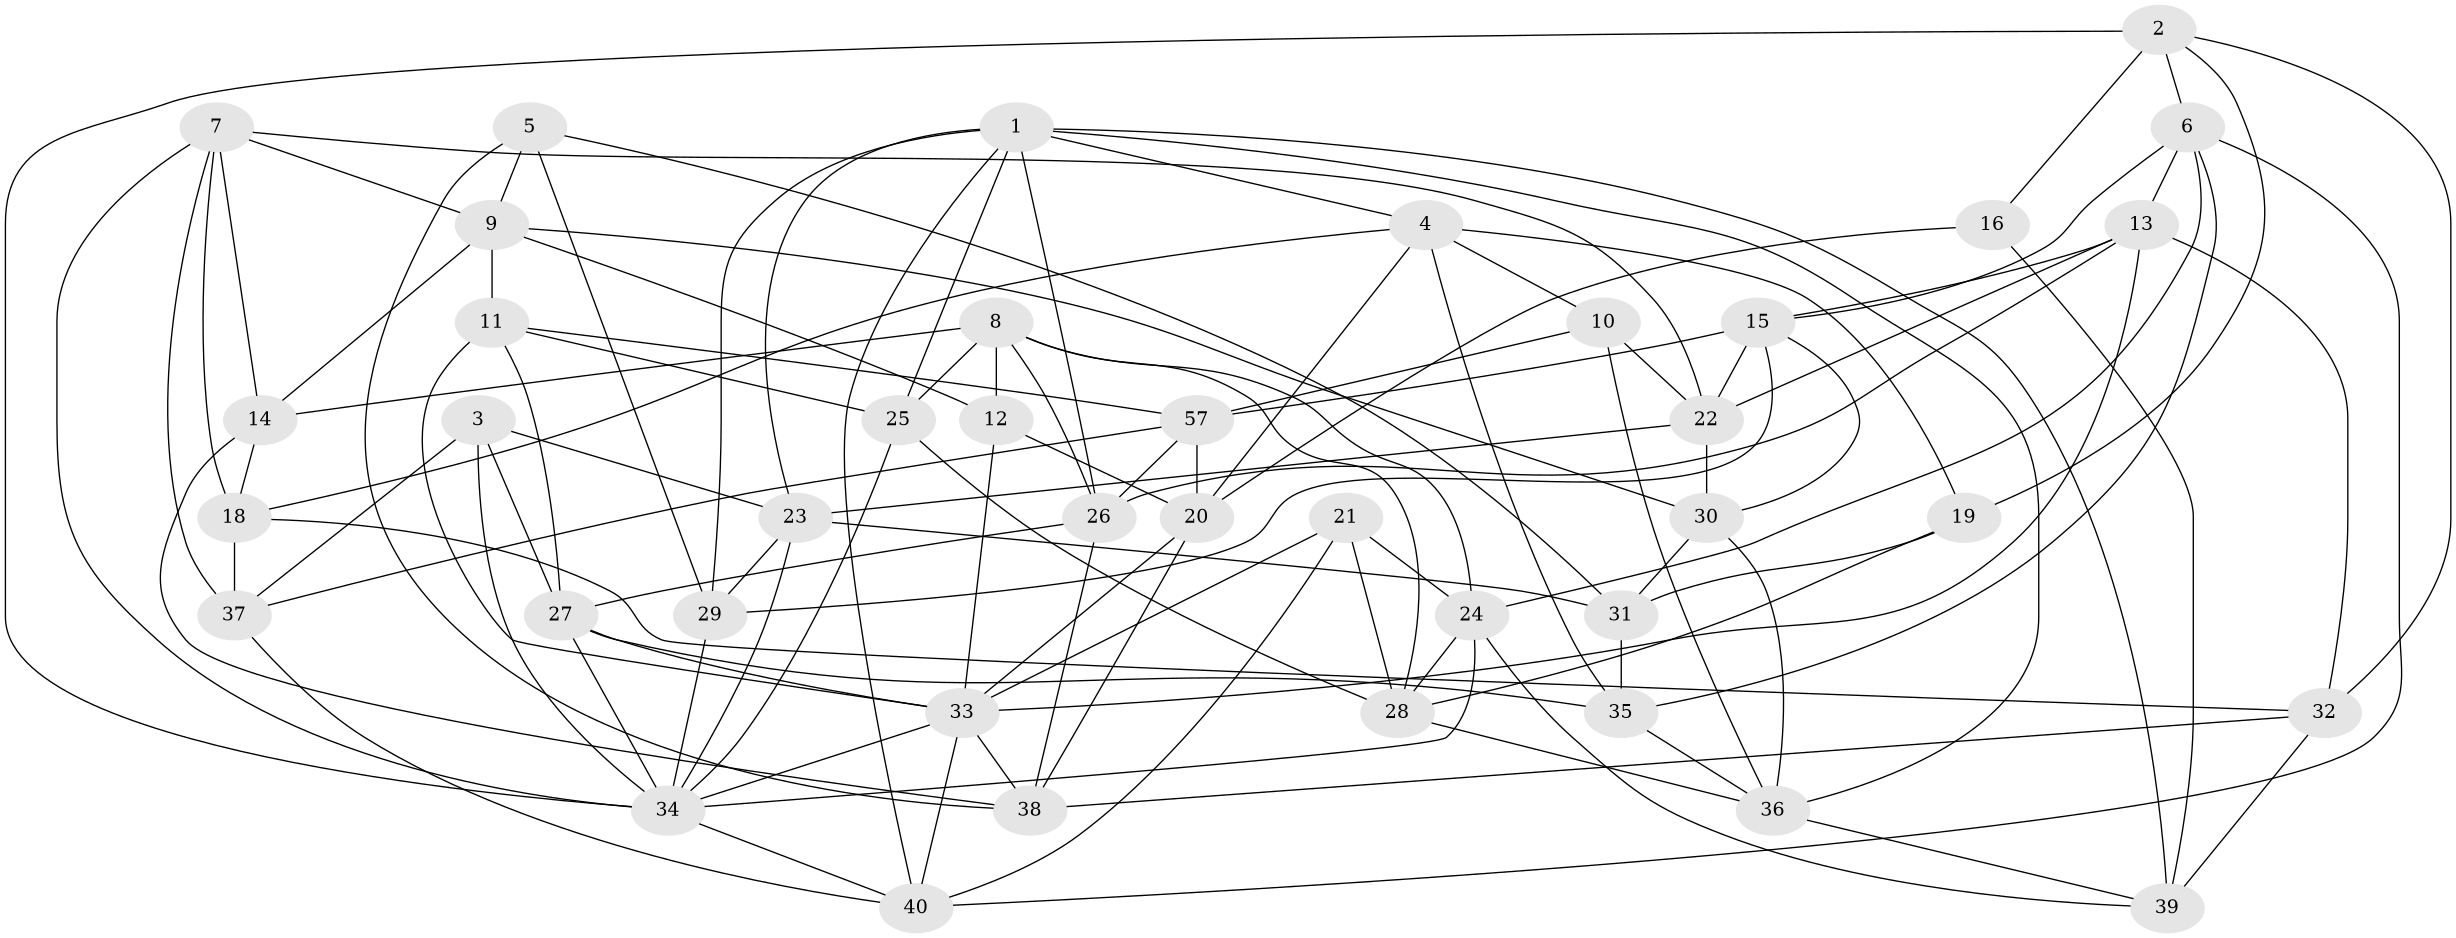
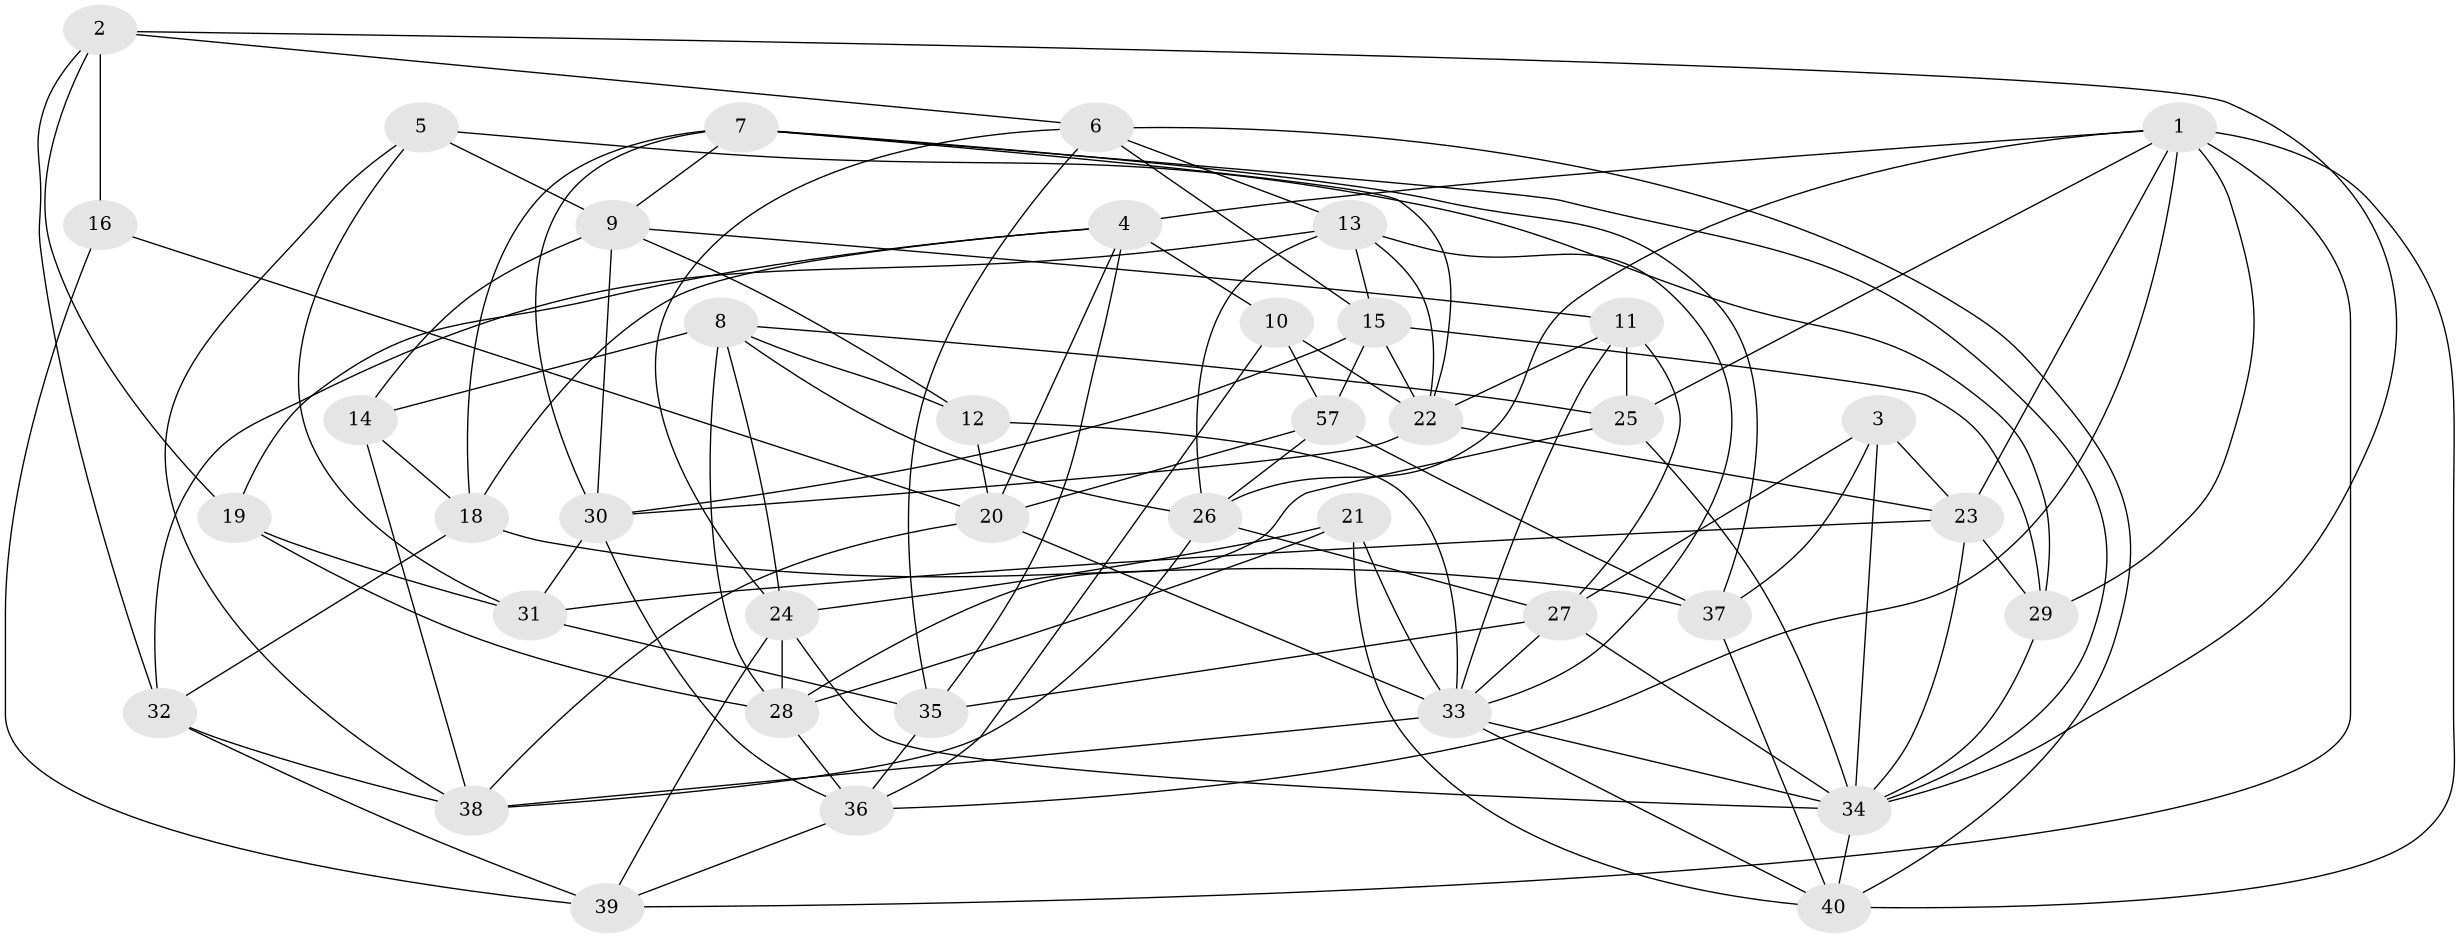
edge "7" -- "14": now "7" -- "30"
edge "11" -- "57": now "11" -- "22"
